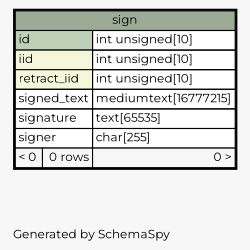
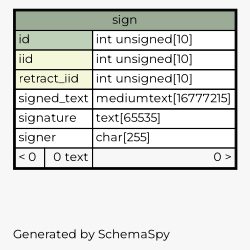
node "sign": text "0 rows" -> "0 text"
